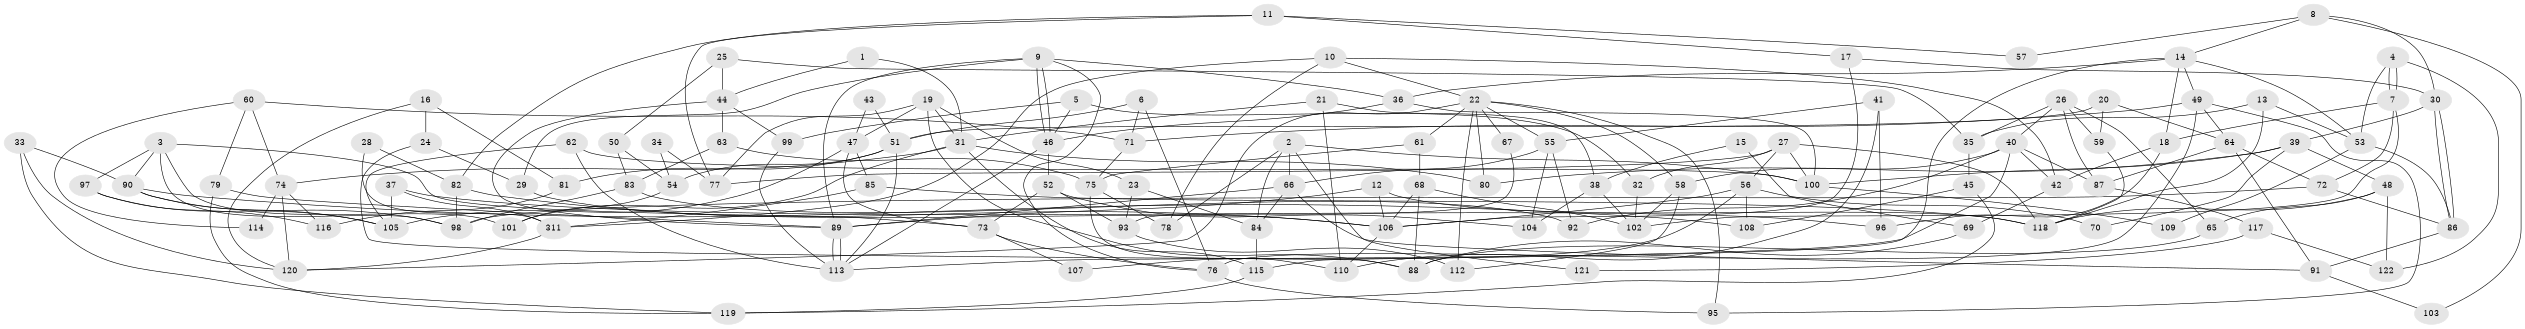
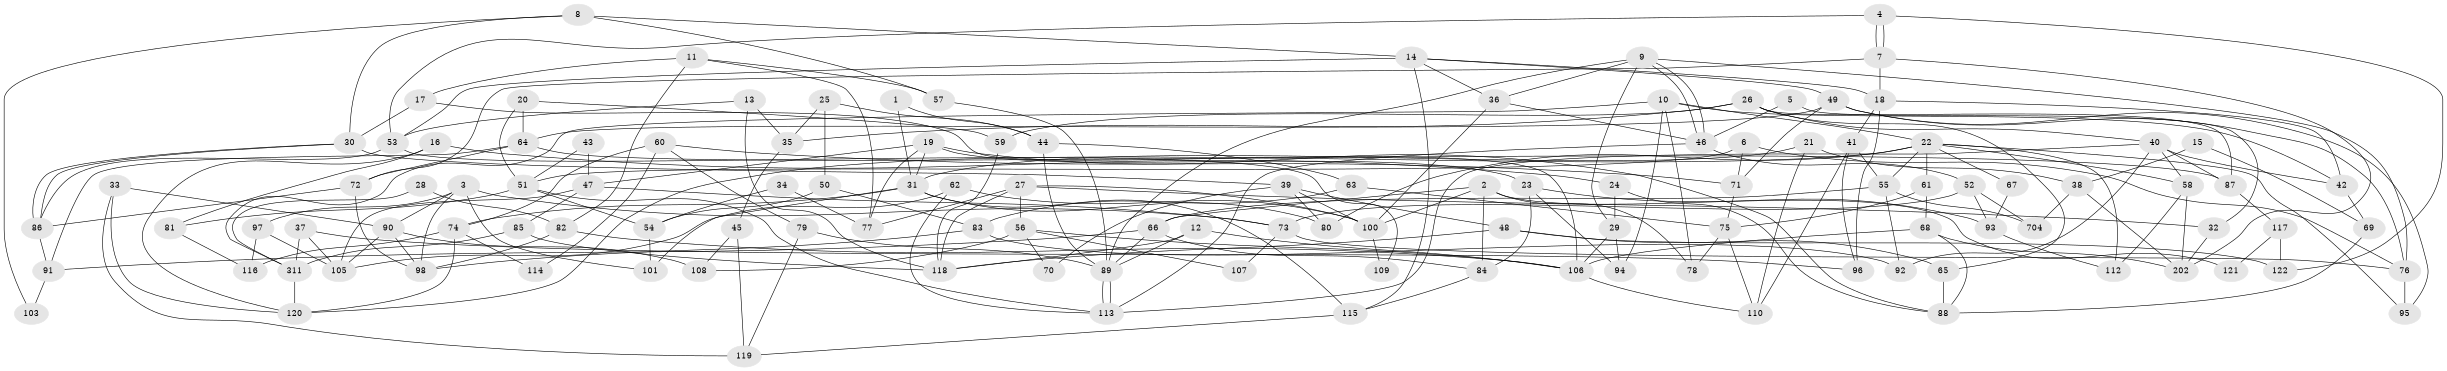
edge "18" -- "41": added
edge "57" -- "89": added
node "99": removed
node "104": label "104" -> "704"
node "102": label "102" -> "202"
node "94": added
